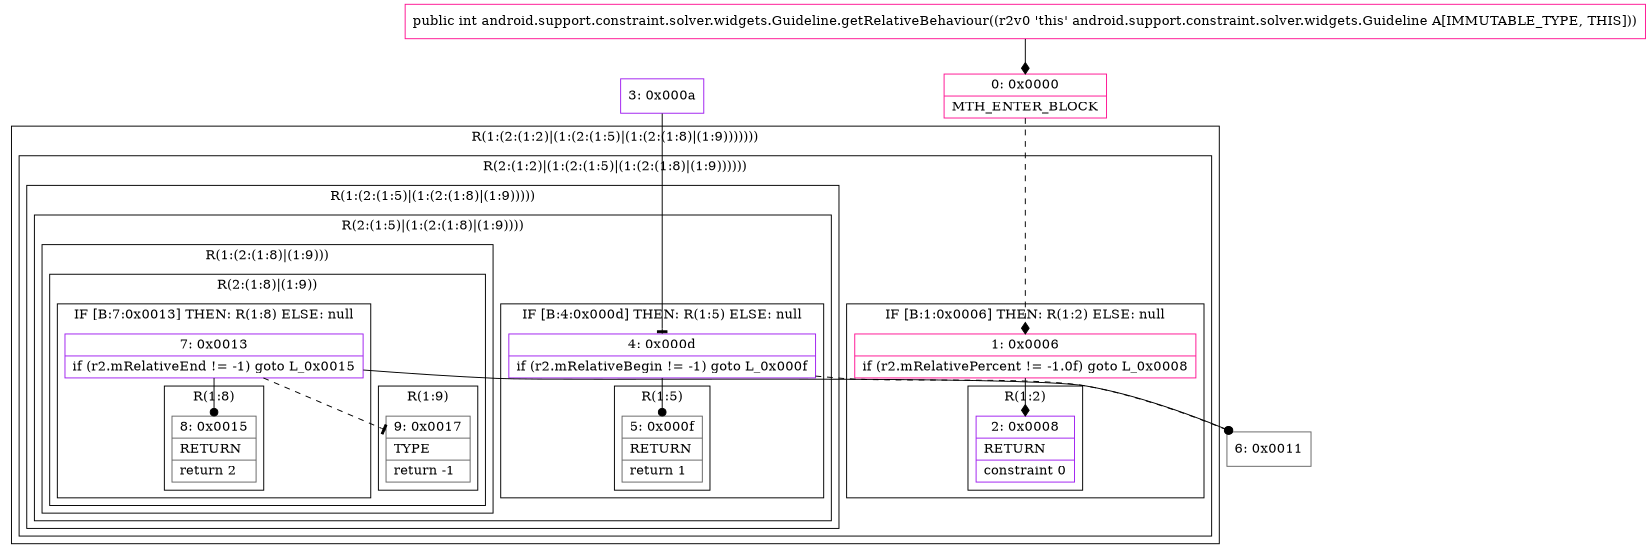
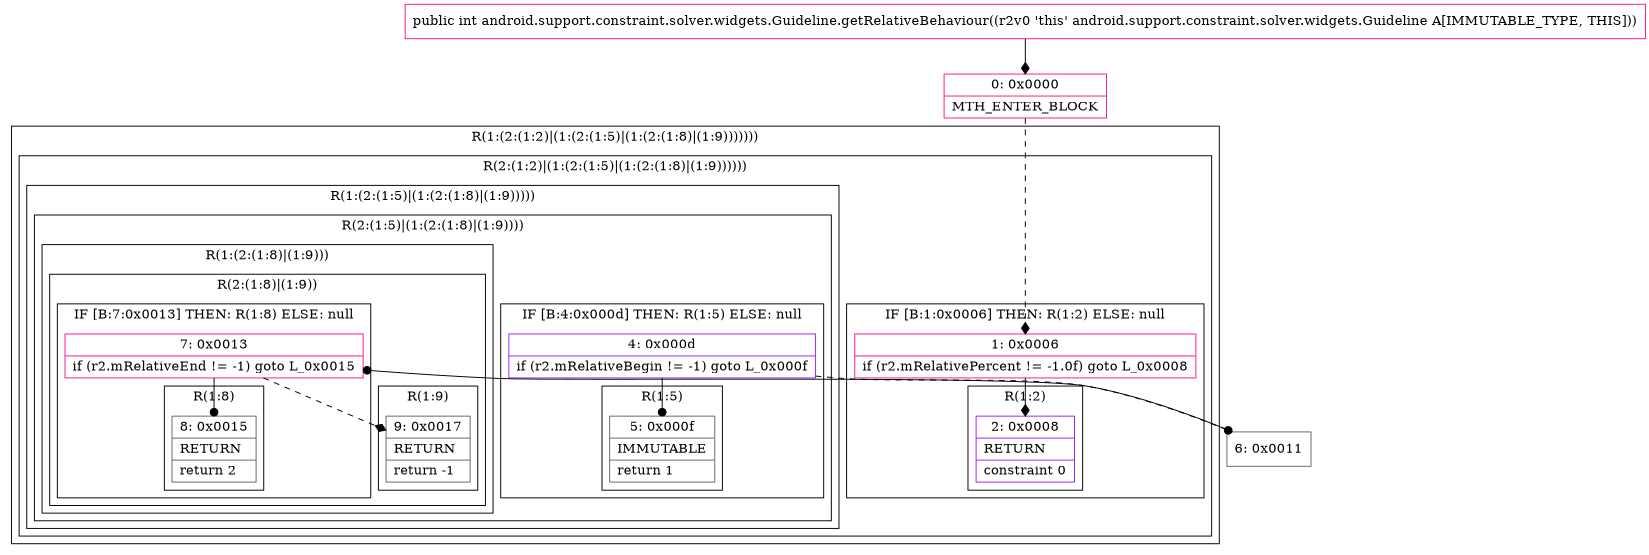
node "3: 0x000a": removed
node "7: 0x0013": color purple -> deeppink
edge "7: 0x0013" -> "6: 0x0011": reversed
edge "7: 0x0013" -> "9: 0x0017": arrowhead tee -> diamond
node "9: 0x0017": text "TYPE" -> "RETURN"
node "5: 0x000f": text "RETURN" -> "IMMUTABLE"
